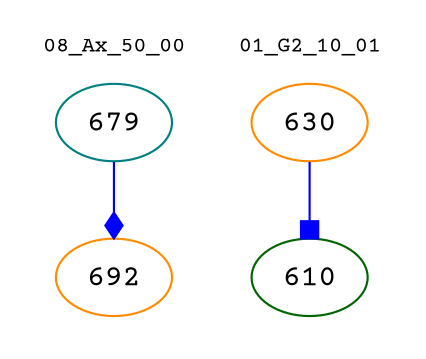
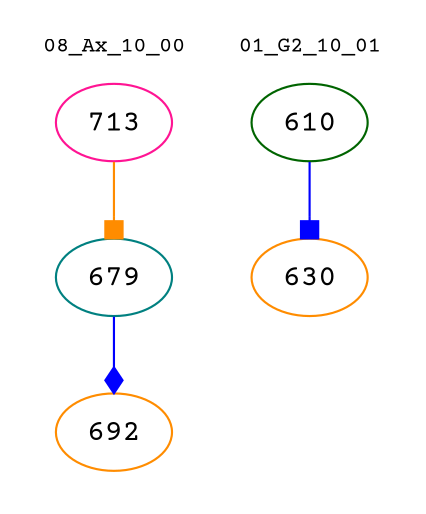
cluster "08_Ax_50_00": label "08_Ax_50_00" -> "08_Ax_10_00"
node "713": added
edge "630" -> "610": reversed
